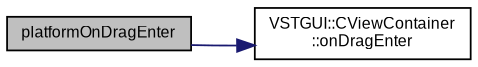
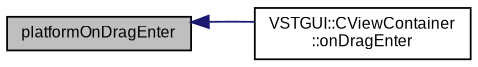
edge "platformOnDragEnter" -> "VSTGUI::CViewContainer ::onDragEnter": reversed
